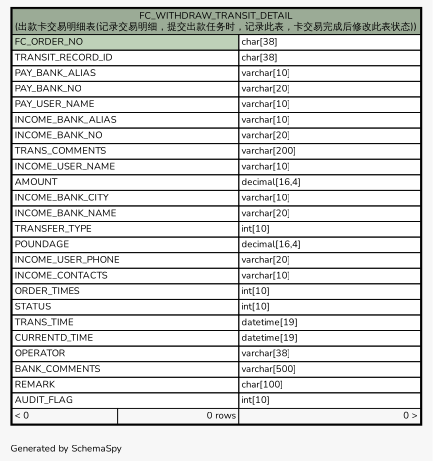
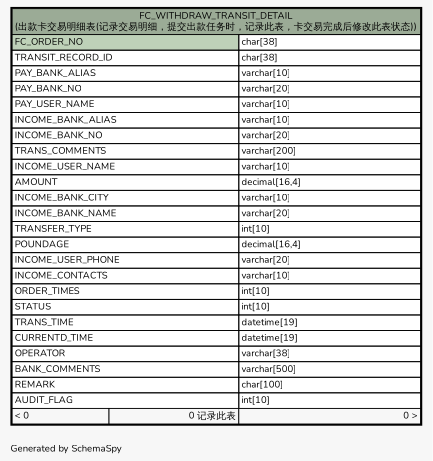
node "FC_WITHDRAW_TRANSIT_DETAIL": text "0 rows" -> "0 记录此表"
